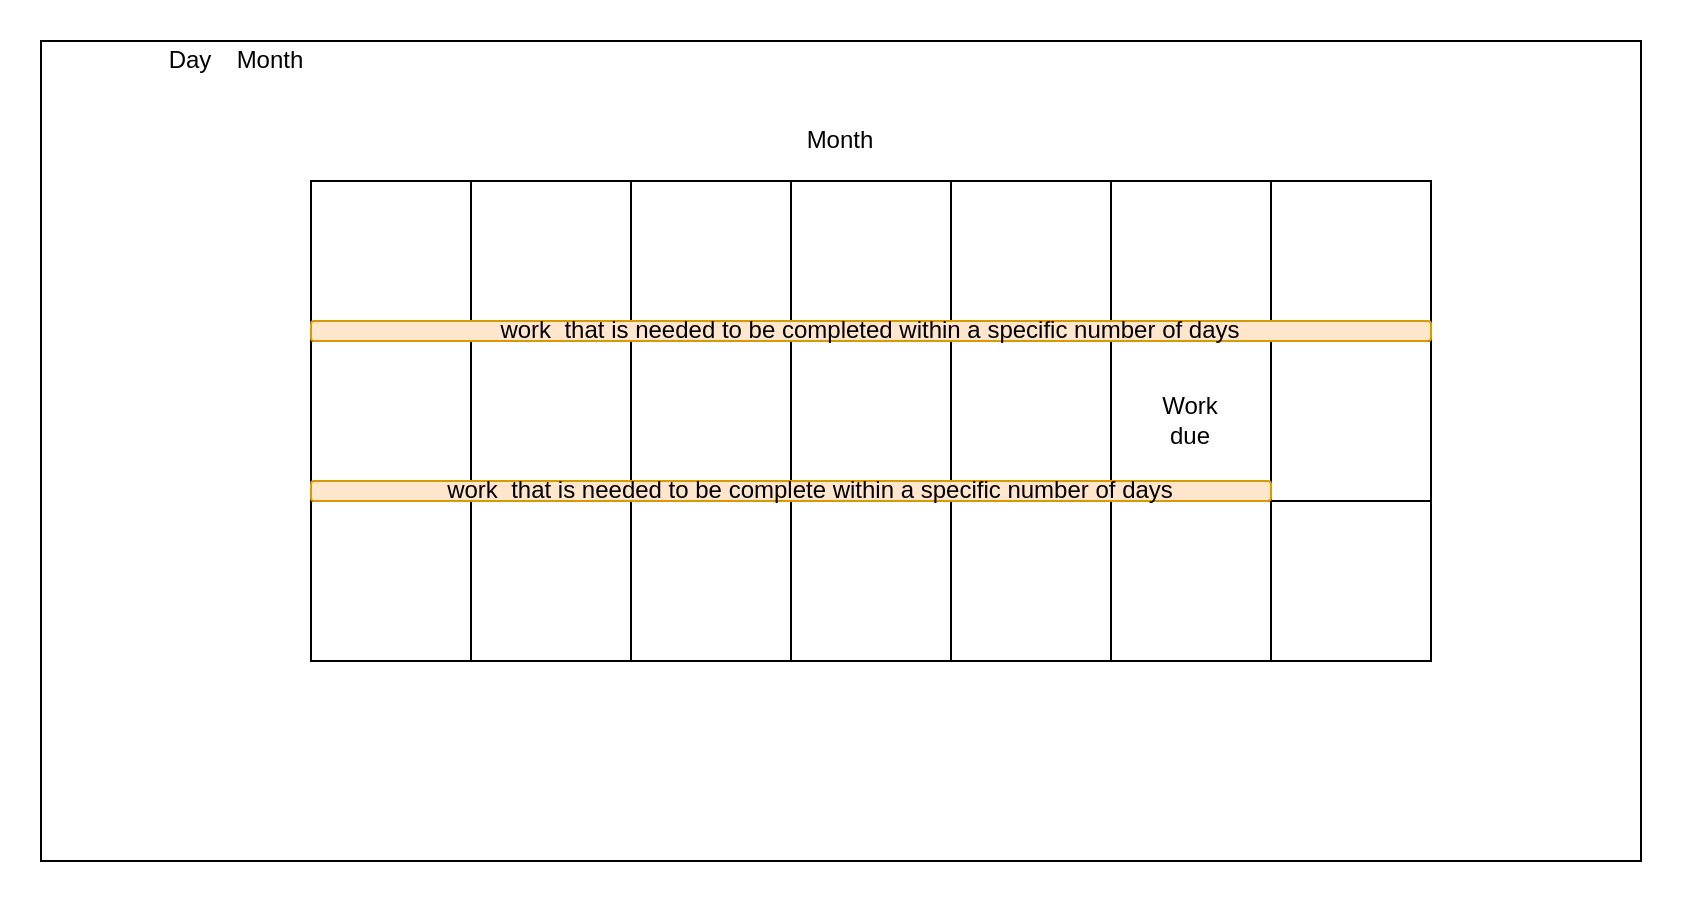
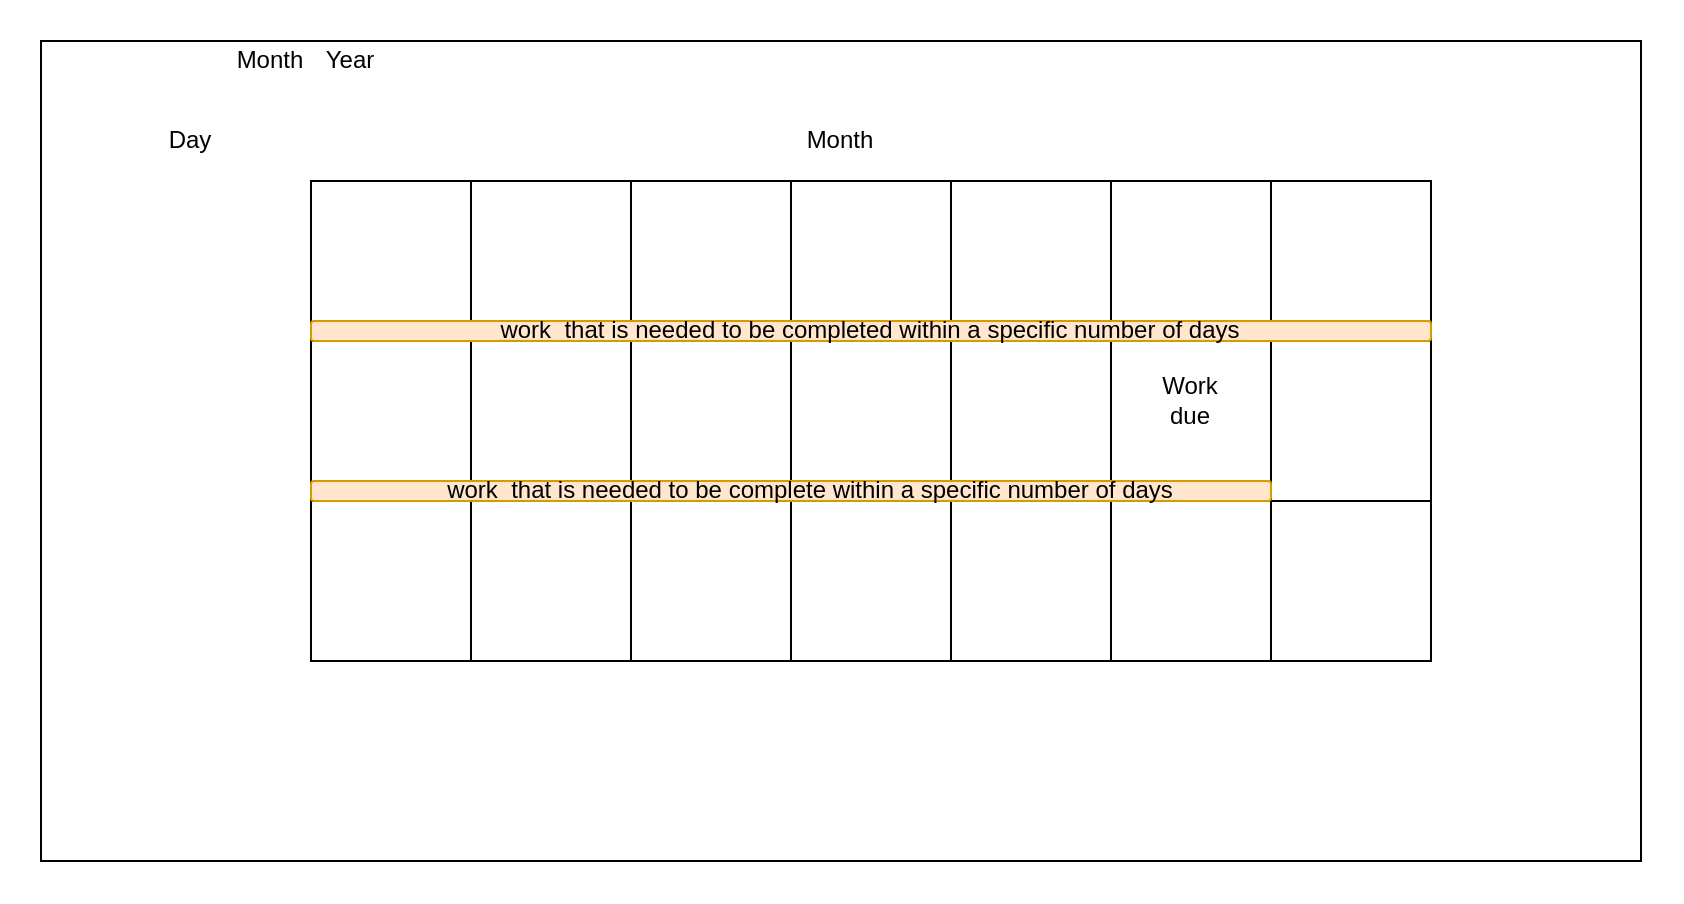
node "Day": moved (191, 61) -> (191, 141)
node "Year": added
node "Work due": moved (1191, 421) -> (1191, 401)
